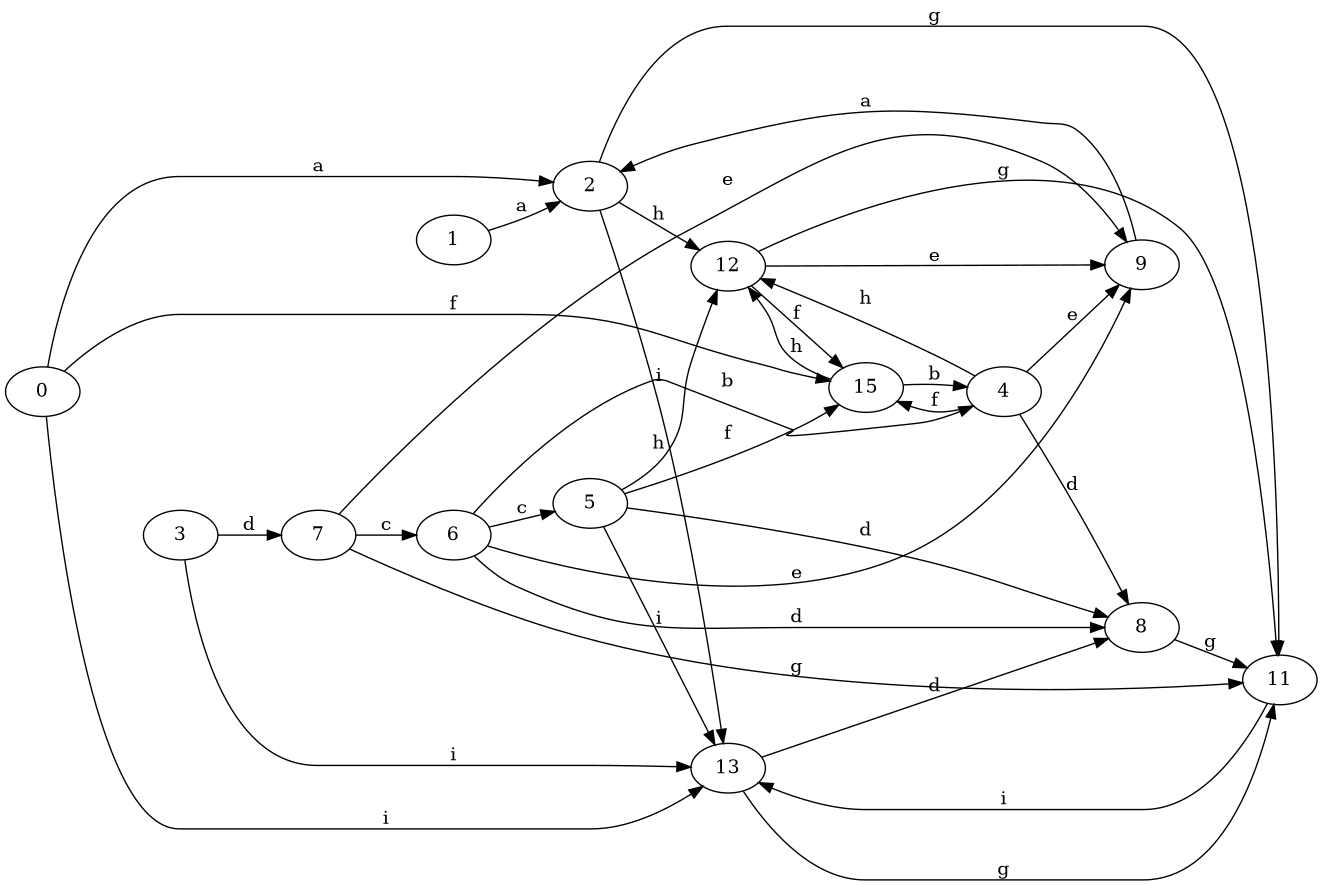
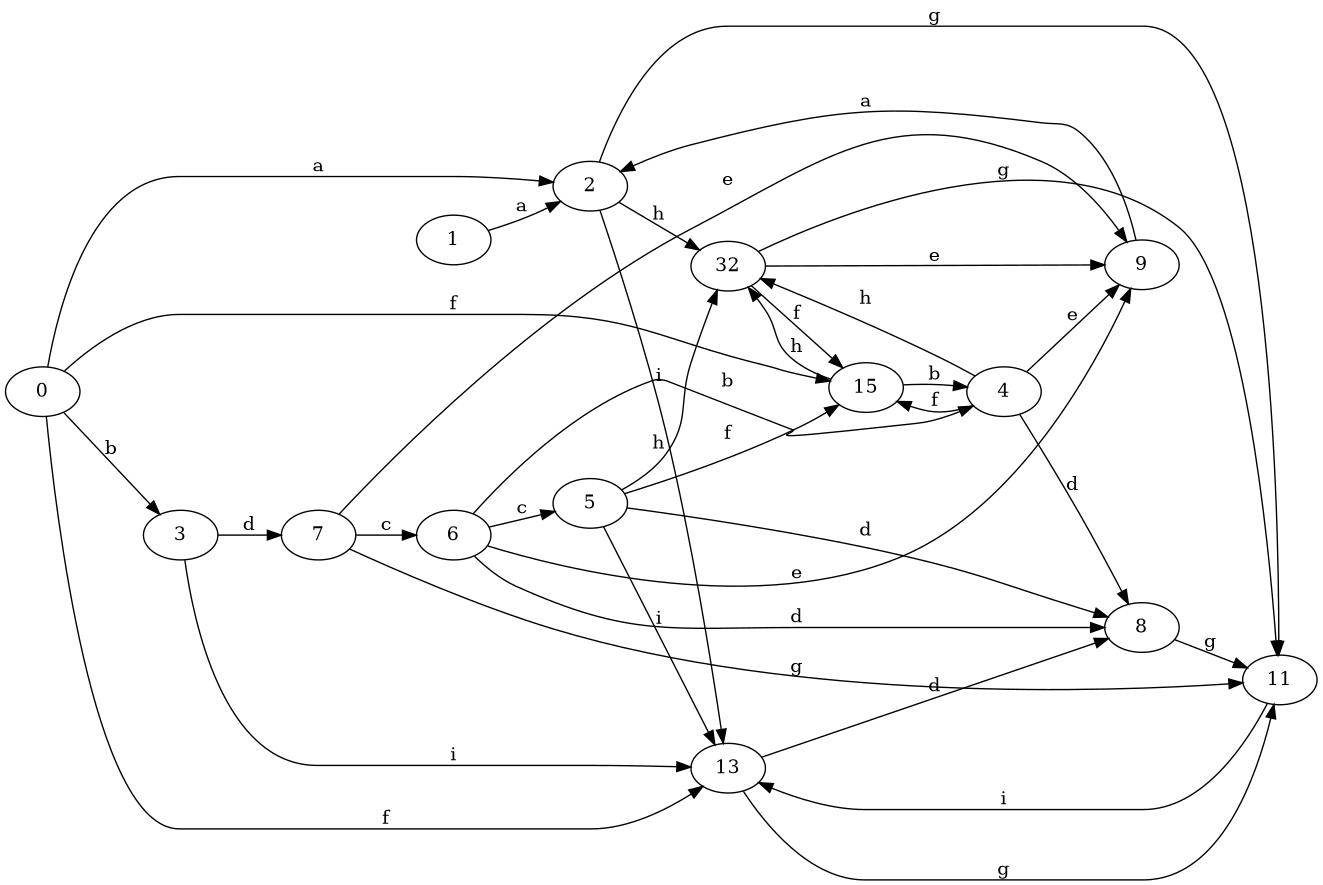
node "12": label "12" -> "32"
edge "0" -> "3": added, label "b"
edge "0" -> "13": label "i" -> "f"
